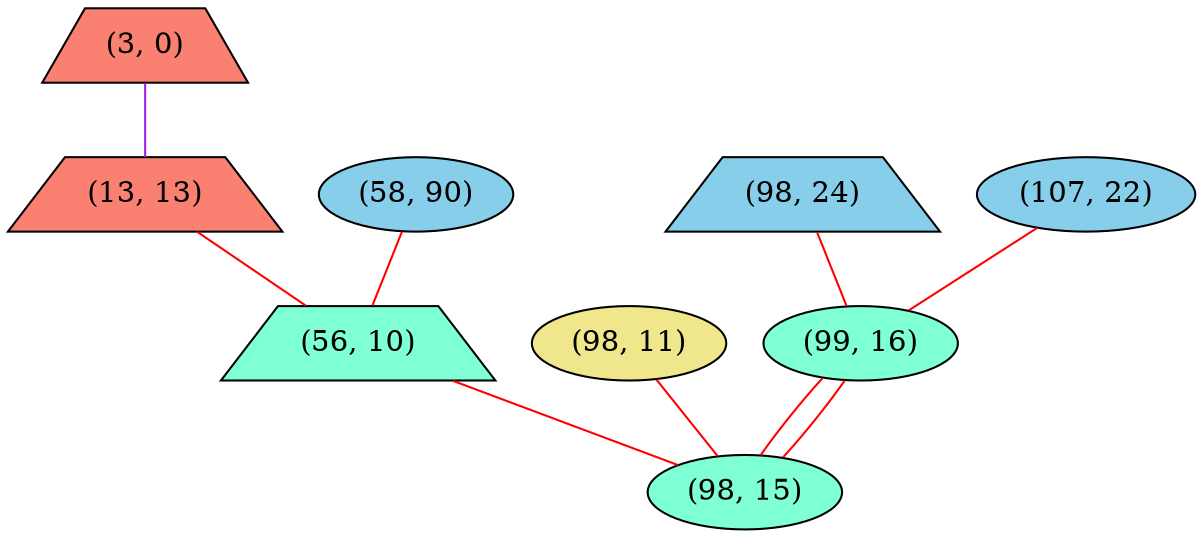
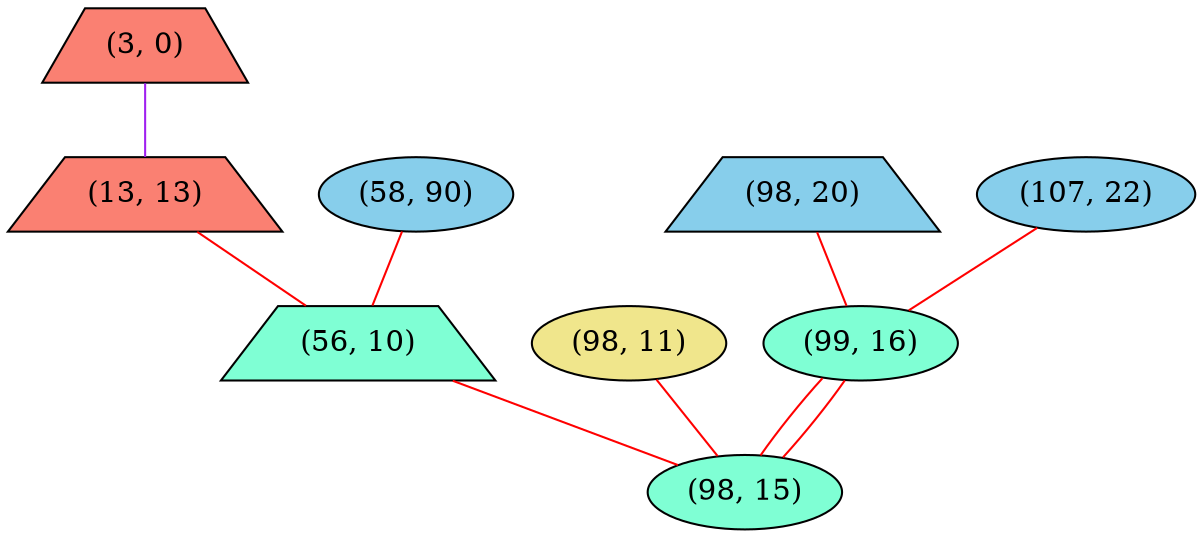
node "(98, 24)": label "(98, 24)" -> "(98, 20)"
